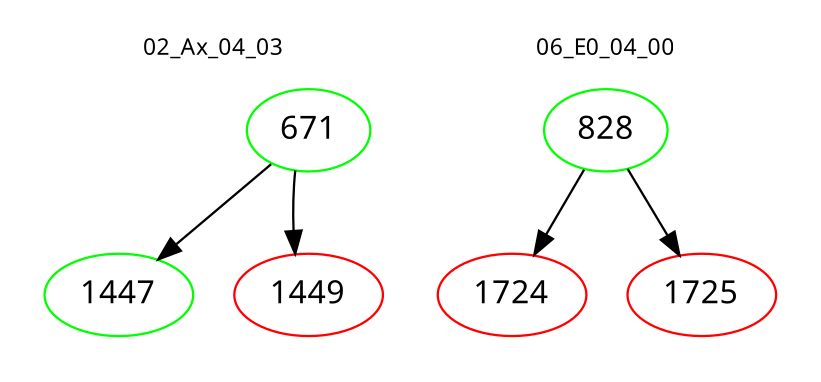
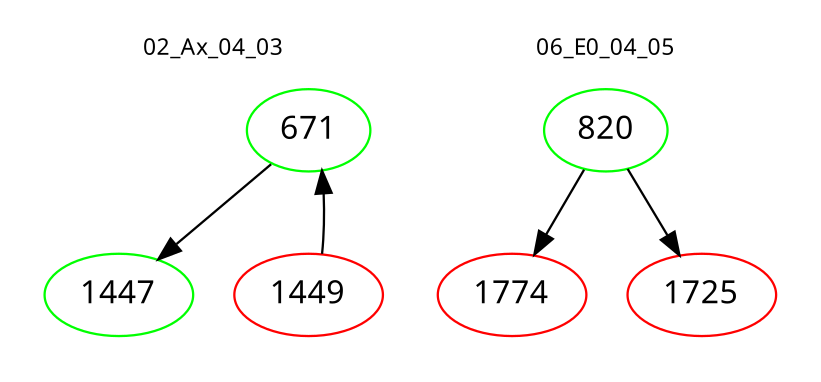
cluster "06_E0_04_00": label "06_E0_04_00" -> "06_E0_04_05"
node "828": label "828" -> "820"
edge "671" -> "1449": reversed
node "1724": label "1724" -> "1774"
